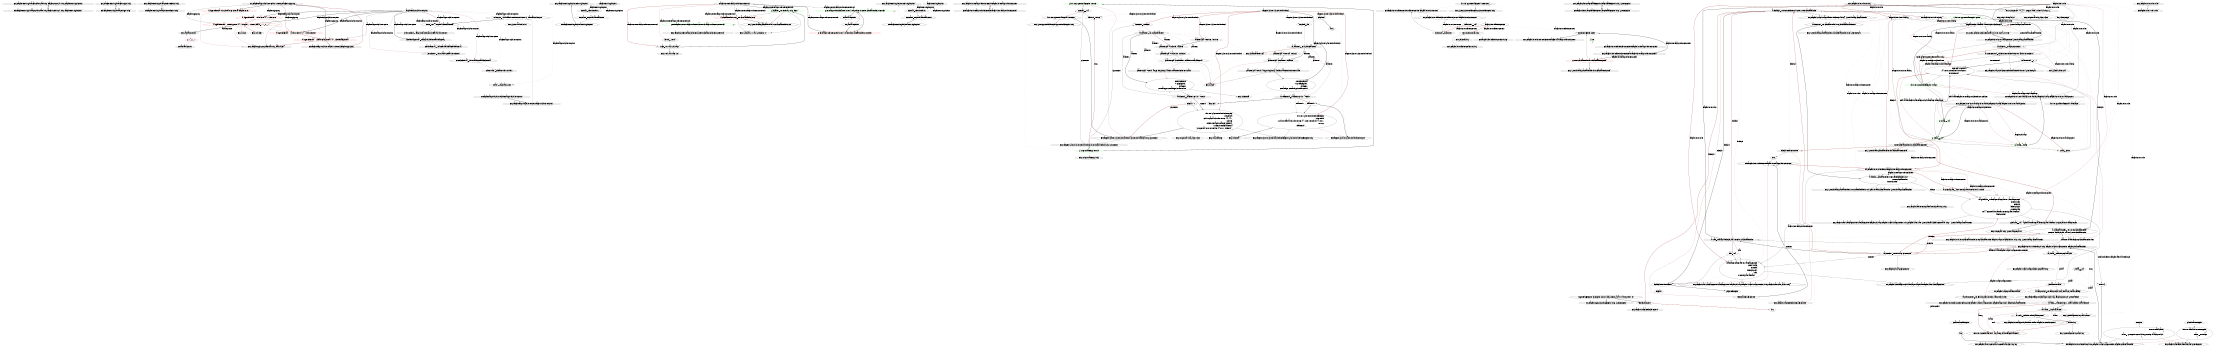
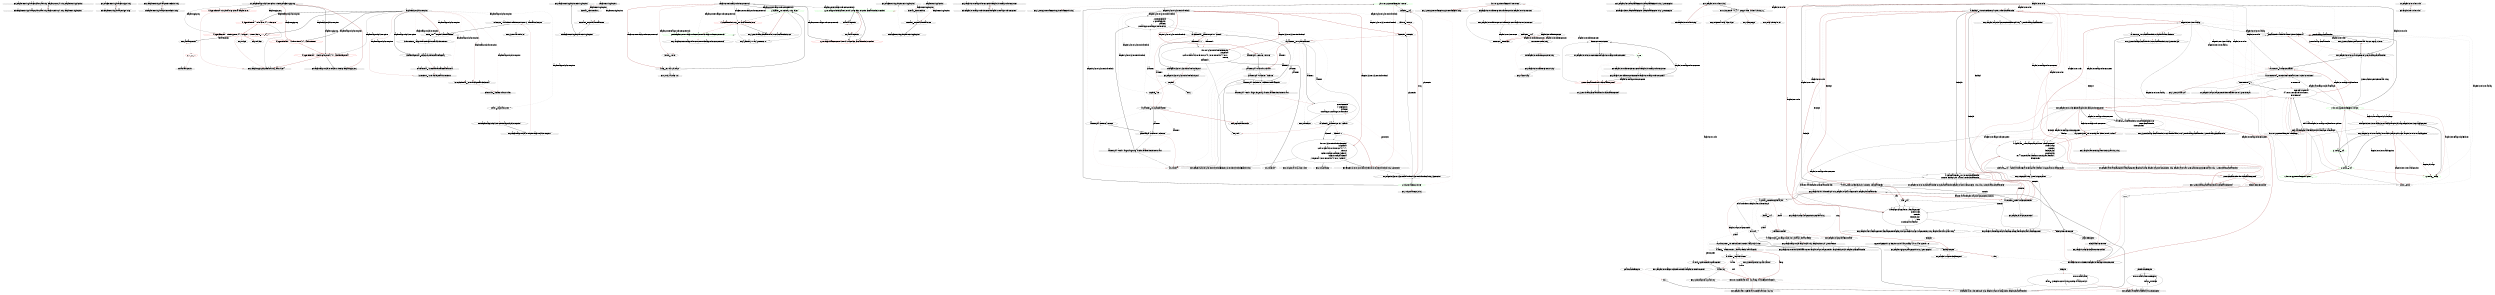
node "throw new ArgumentNullException(''connection'');": removed
edge "Entry Hangfire.Server.InfiniteLoopProcess.ToString()" -> "return InnerProcess.ToString();": now "Entry Hangfire.Server.InfiniteLoopProcess.ToString()" -> "Entry object.ToString()"
node "Entry HangFire.SqlServer.SqlServerDistributedLock.Dispose()": added
edge "18: options == null" -> "context.CancellationToken.ThrowIfCancellationRequested()": now "18: options == null" -> "1: throw new ArgumentNullException(''options'');"
